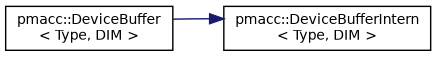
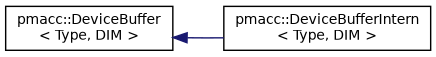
edge "pmacc::DeviceBuffer < Type, DIM >" -> "pmacc::DeviceBufferIntern < Type, DIM >": reversed
